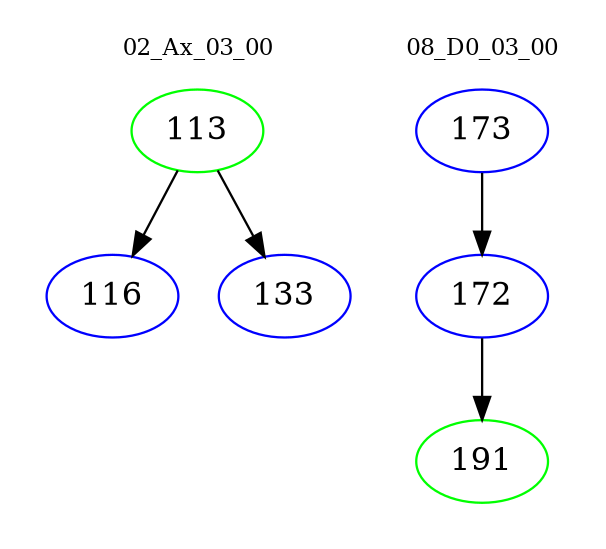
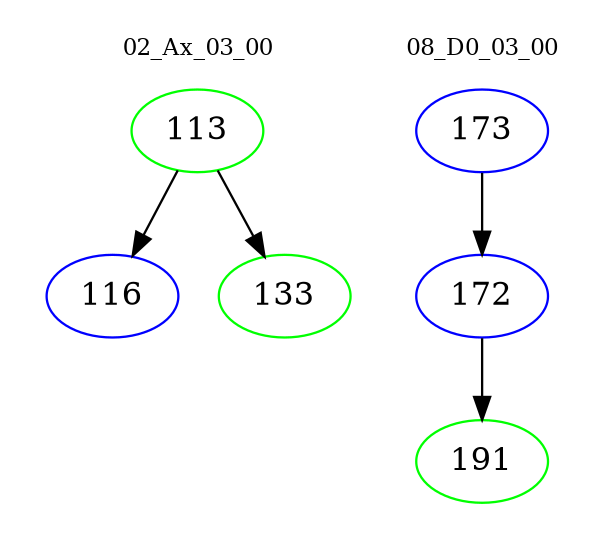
node "133": color blue -> green
